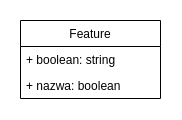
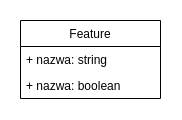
node "+ boolean: string": label "+ boolean: string" -> "+ nazwa: string"
